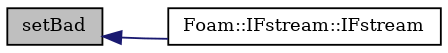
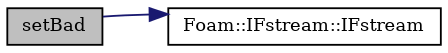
edge "Foam::IFstream::IFstream" -> "setBad": reversed
